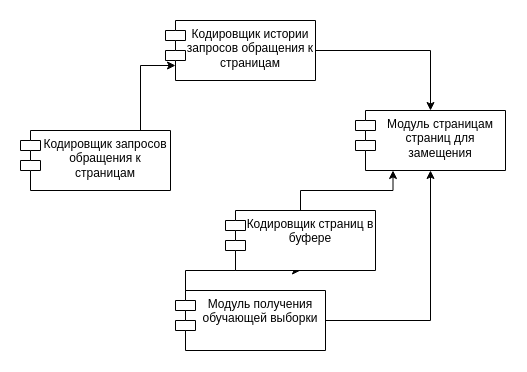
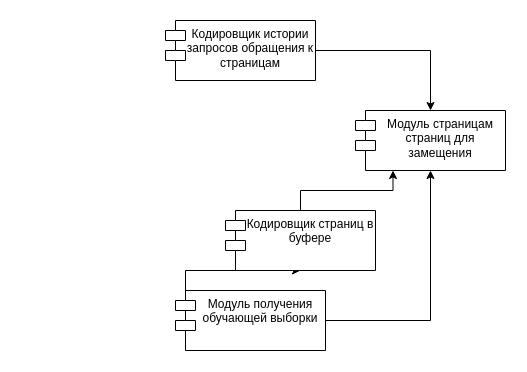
edge "Кодировщик запросов обращения к страницам" -> "Кодировщик истории запросов обращения к страницам": removed
node "Кодировщик запросов обращения к страницам": removed
